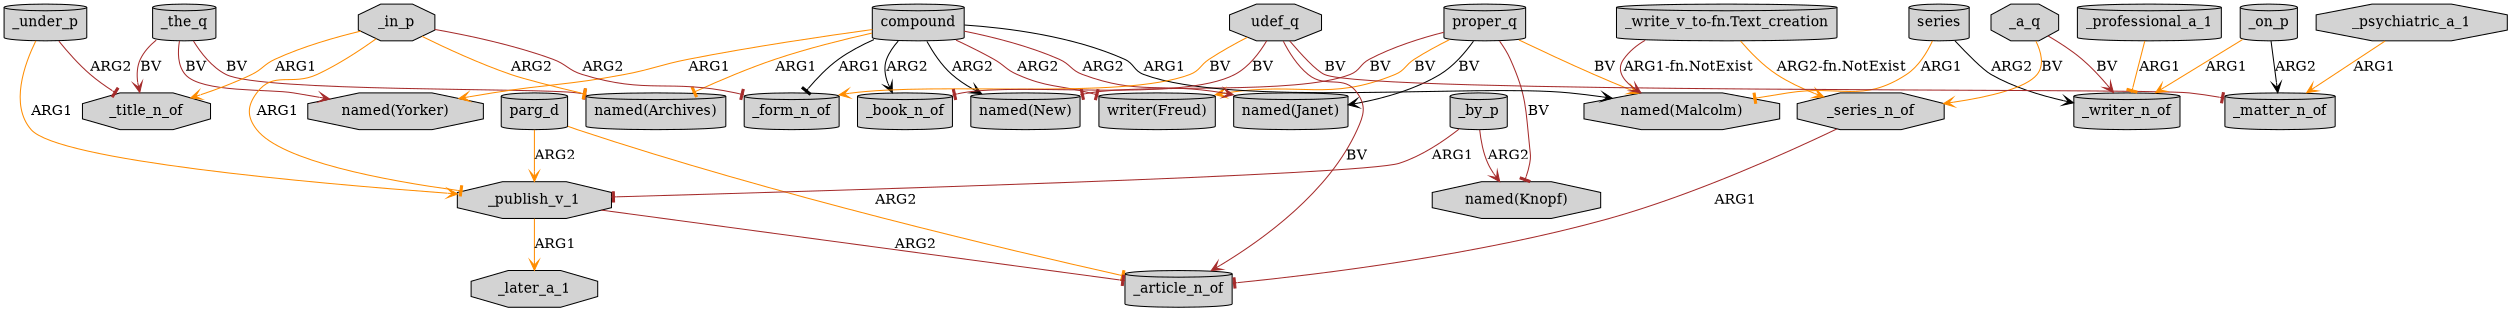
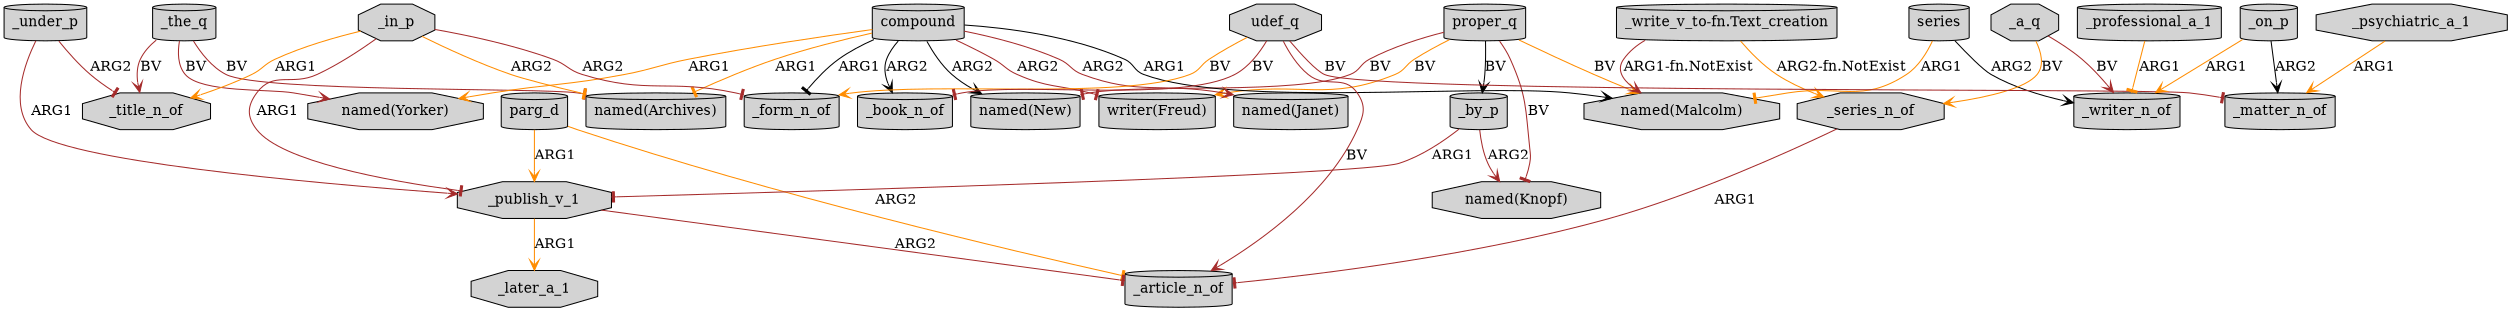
edge "proper_q" -> "named(Janet)": now "proper_q" -> "_by_p"
edge "_in_p" -> "_publish_v_1": color darkorange -> brown
edge "parg_d" -> "_publish_v_1": label "ARG2" -> "ARG1"
edge "_under_p" -> "_publish_v_1": color darkorange -> brown
